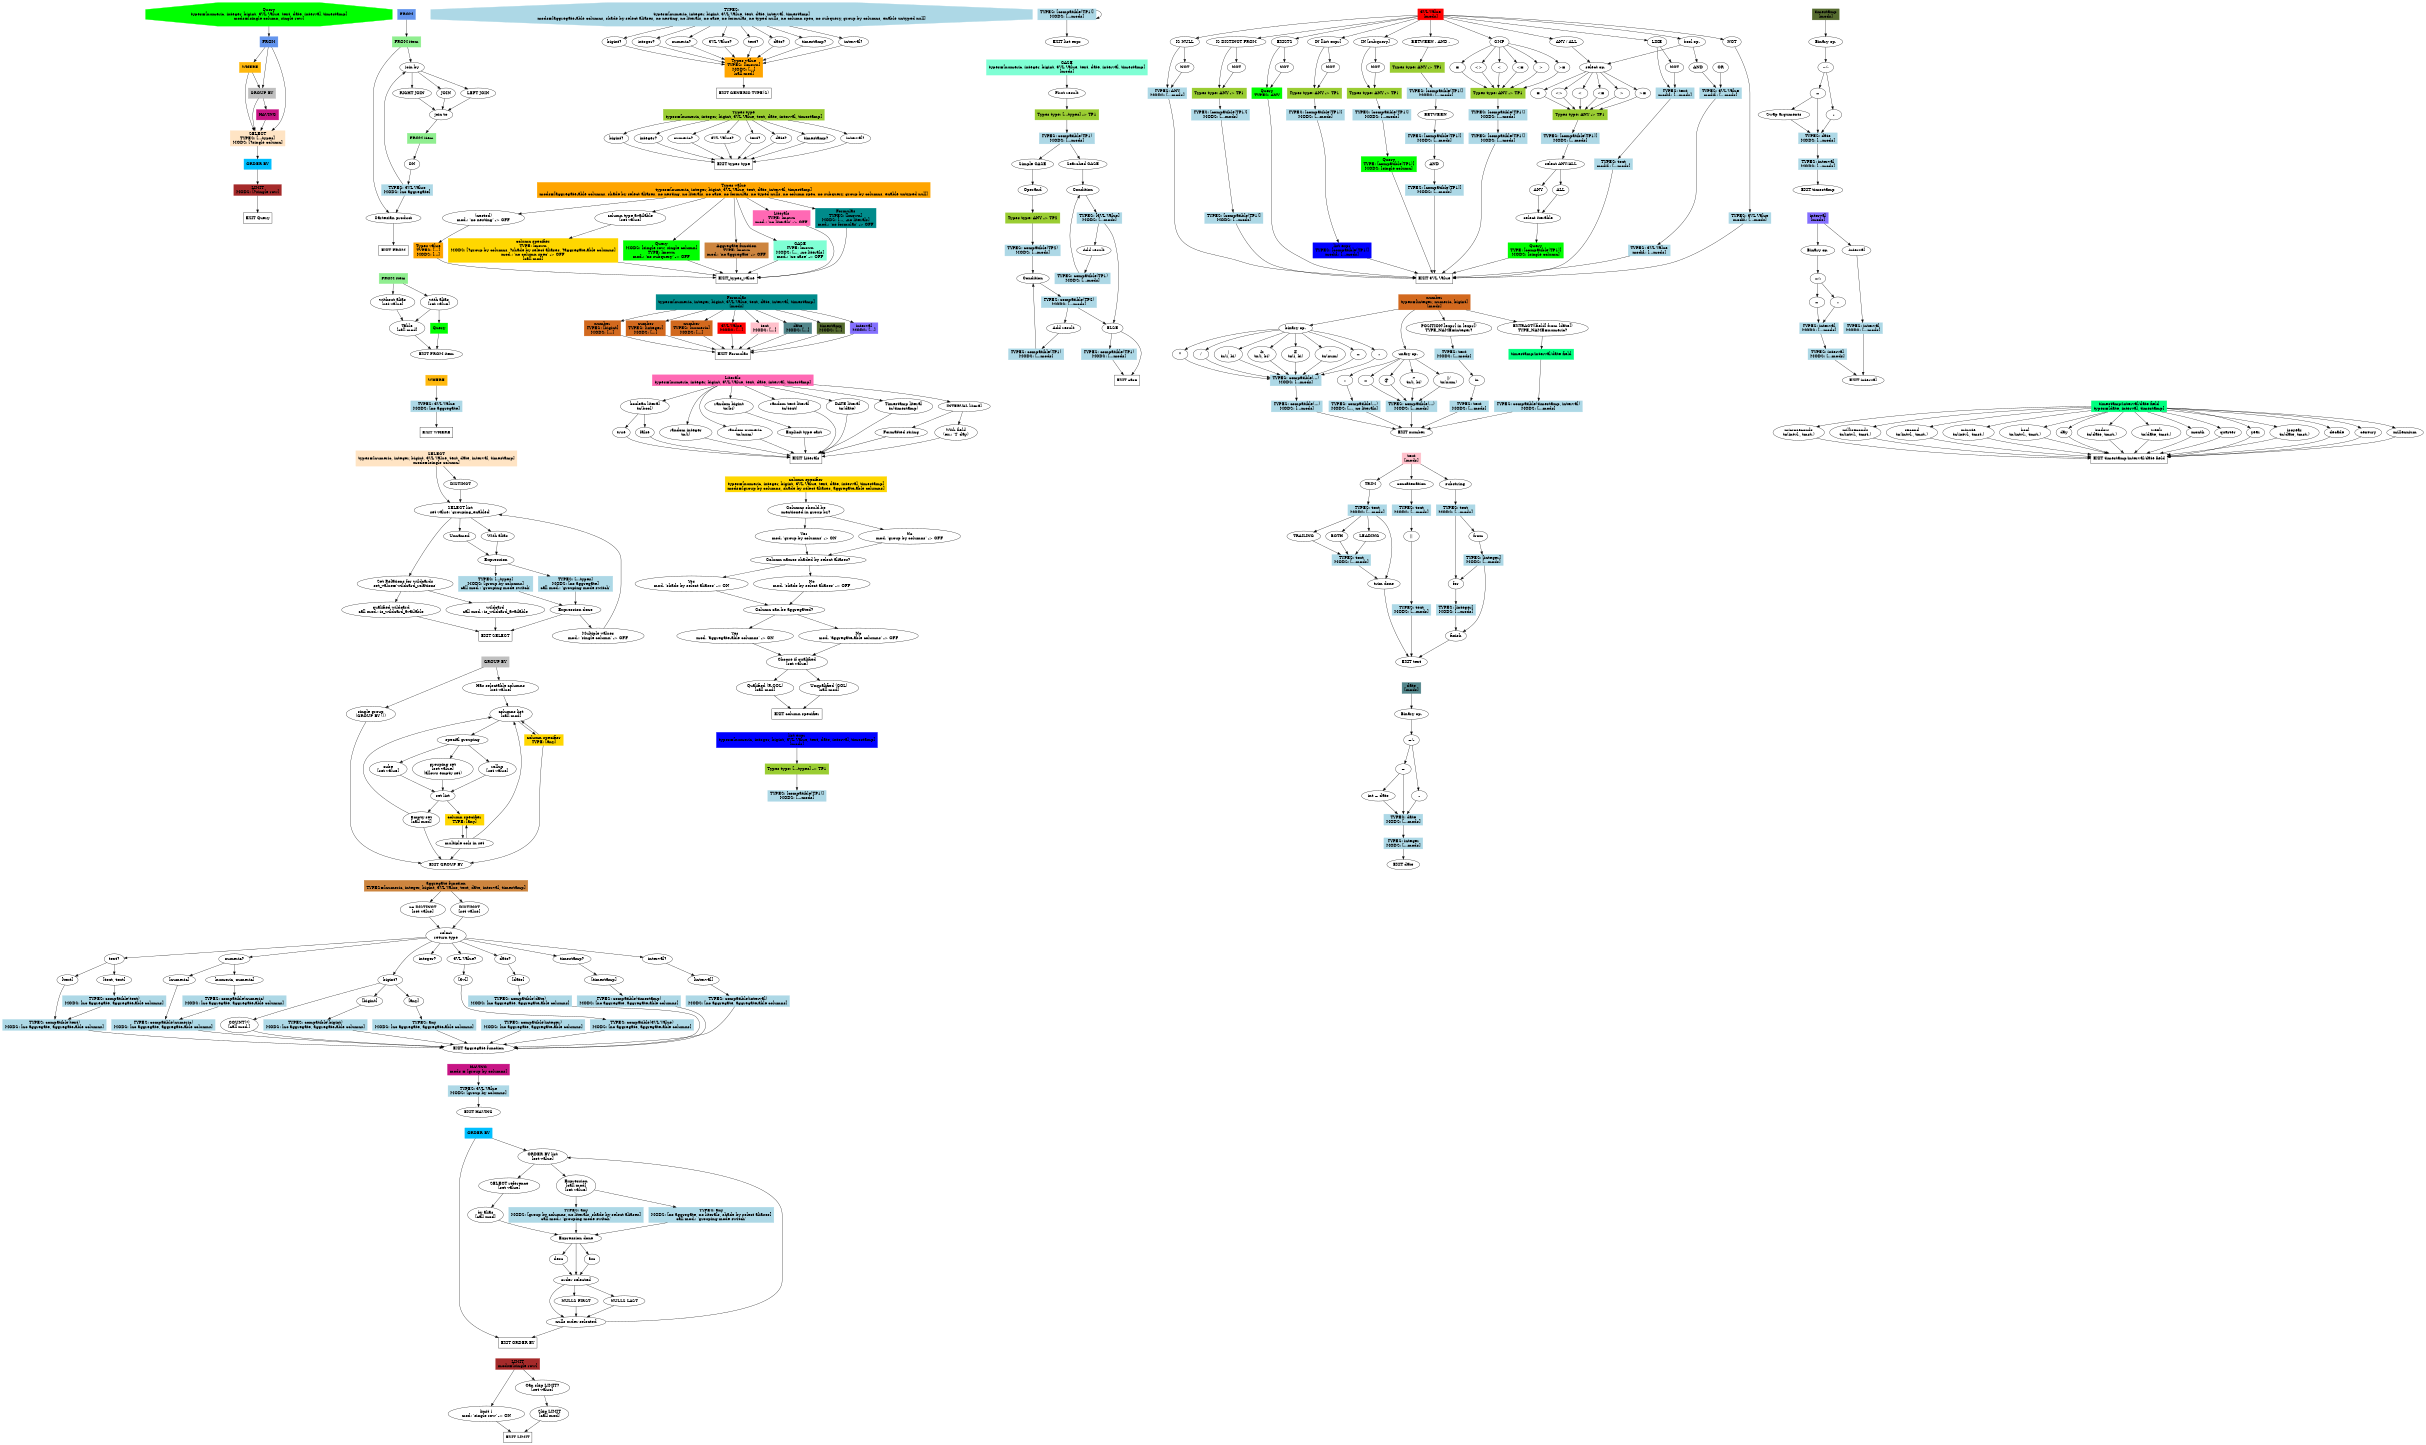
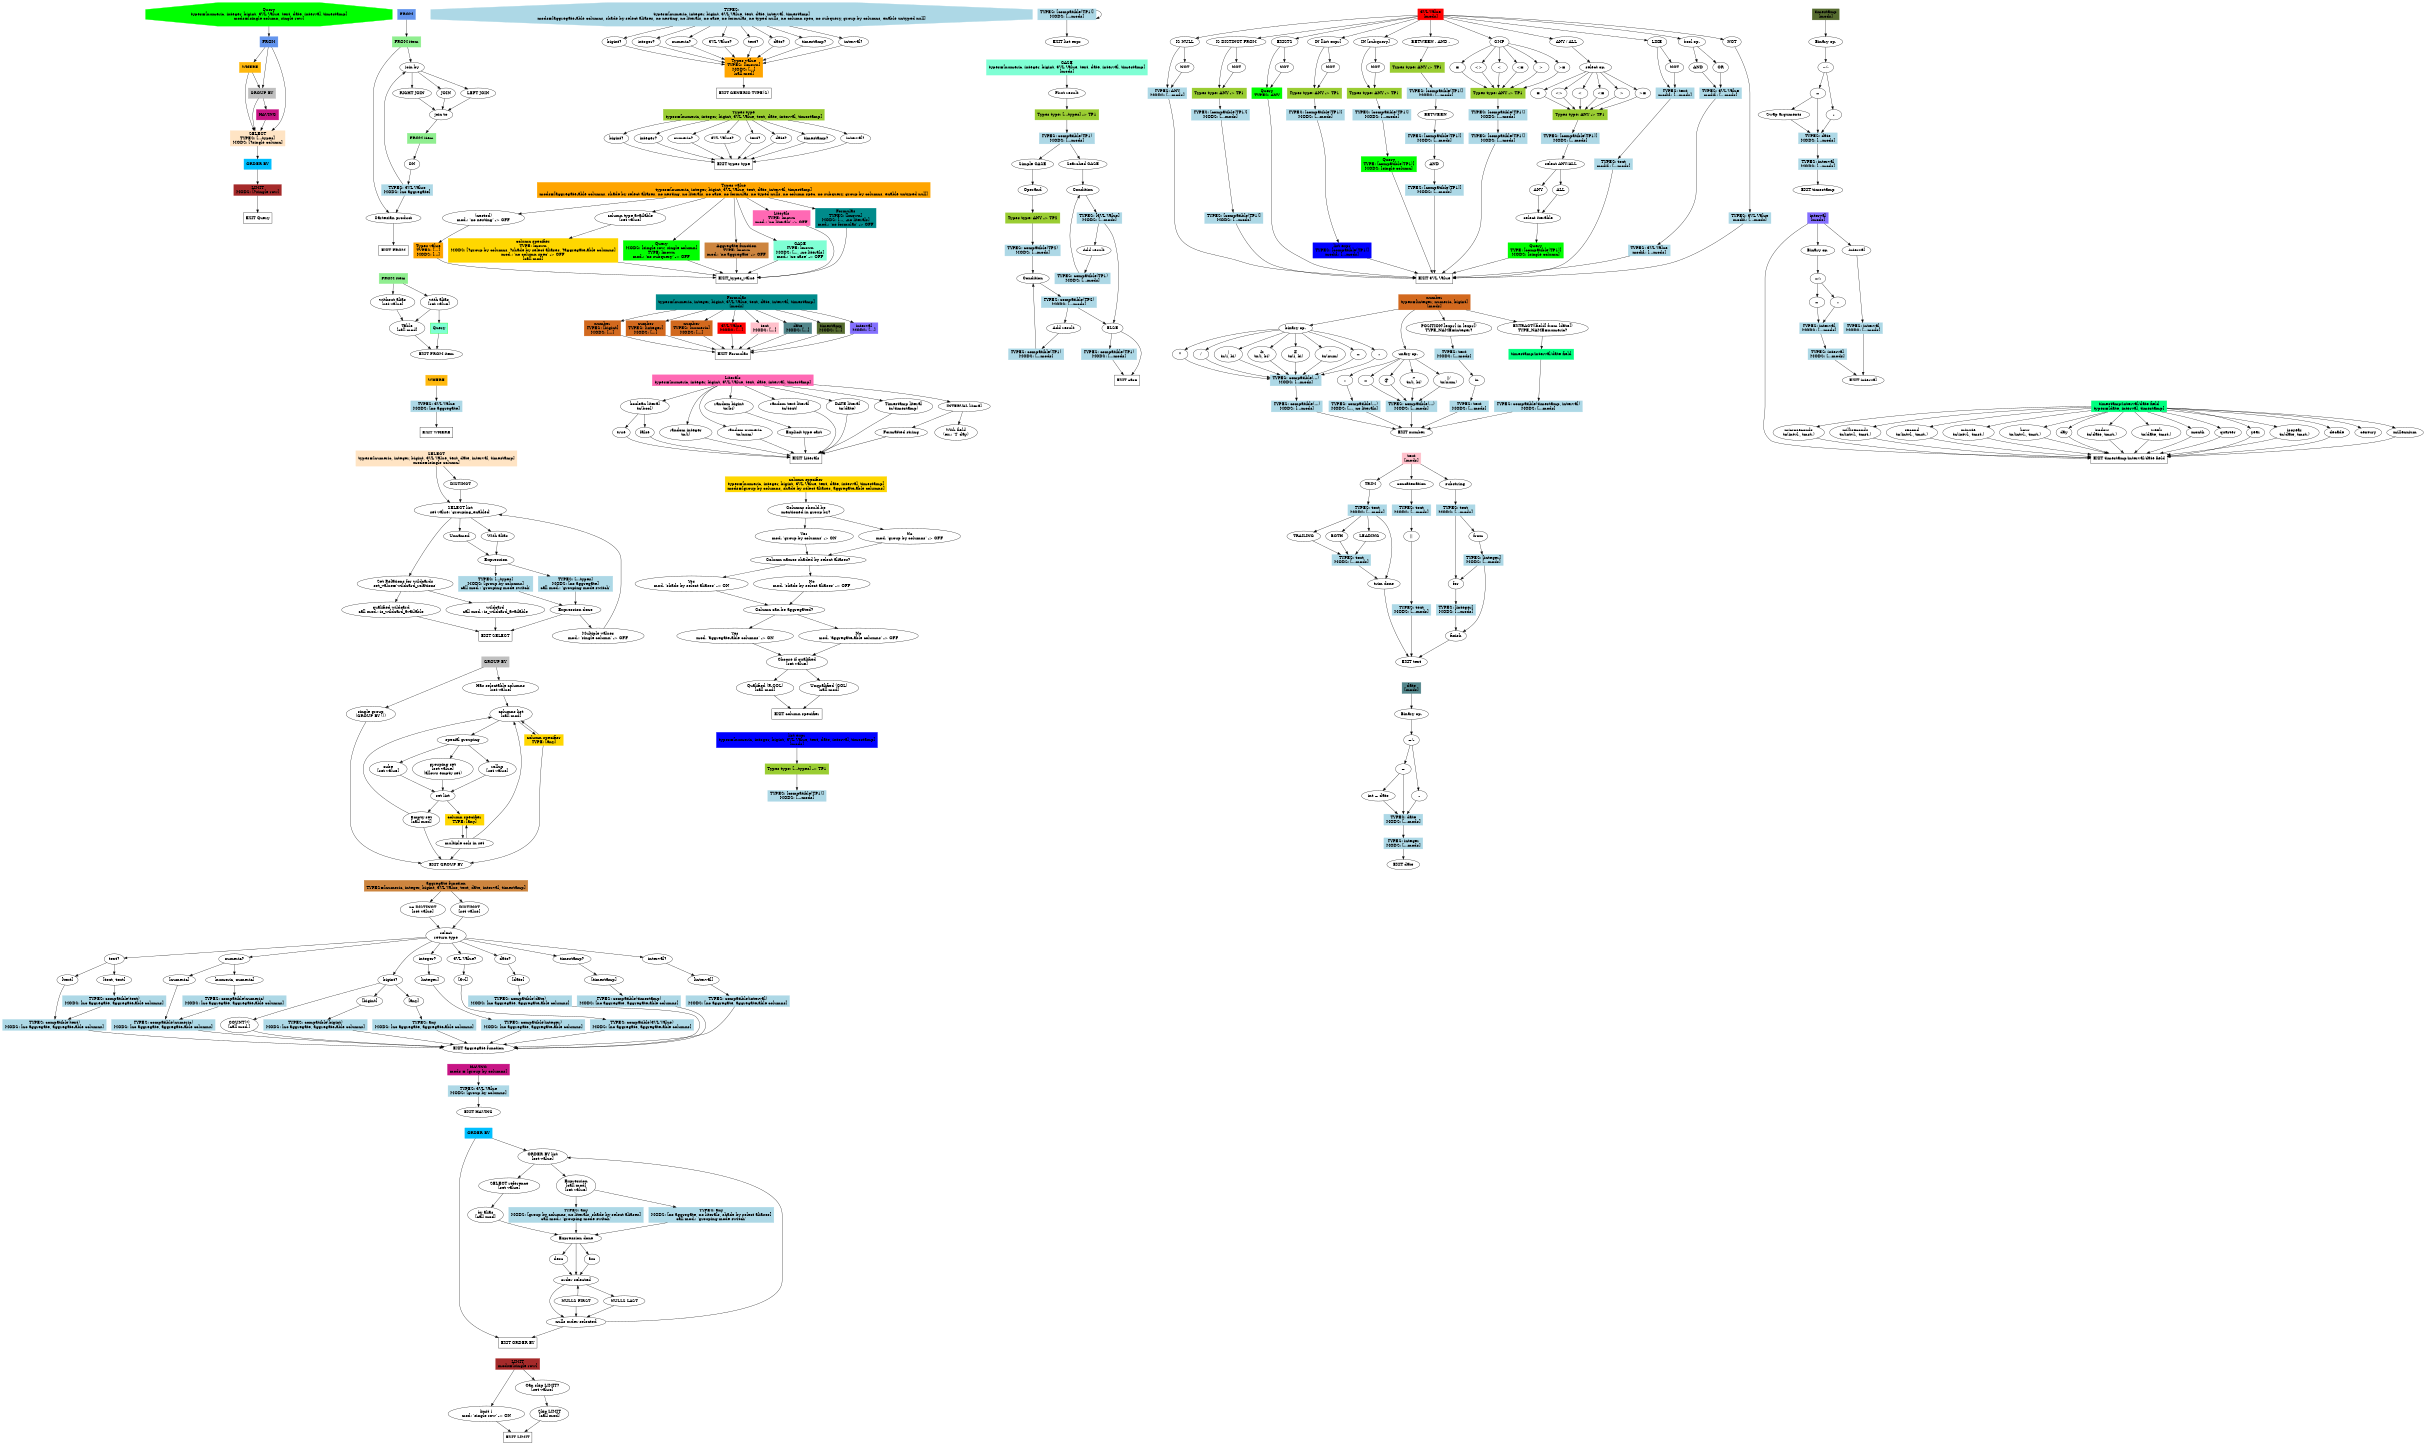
edge "bool op." -> "select op.": now "bool op." -> "OR"
node "Query": fillcolor green -> aquamarine
node "bool tn(intvl., tmst.)": label "bool tn(intvl., tmst.)" -> "hour tn(intvl., tmst.)"
edge "century" -> "EXIT timestamp/interval/date field": now "interval [mods]" -> "EXIT timestamp/interval/date field"
edge "With field (ex.: '4' day)" -> "EXIT Literals": removed
node "[integer]": added
edge "order selected" -> "NULLS FIRST": reversed
